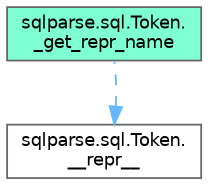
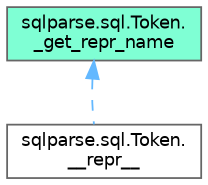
edge "sqlparse.sql.Token. _get_repr_name" -> "sqlparse.sql.Token. __repr__": reversed
